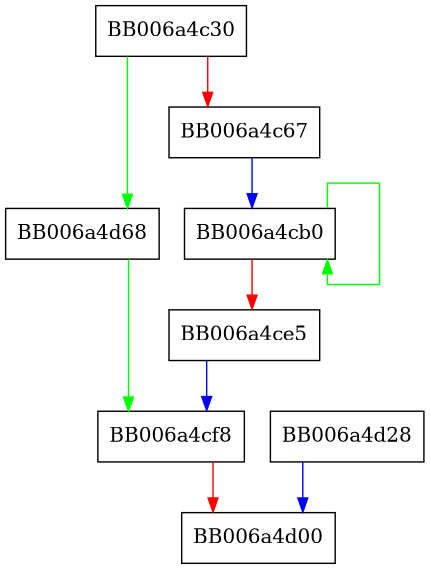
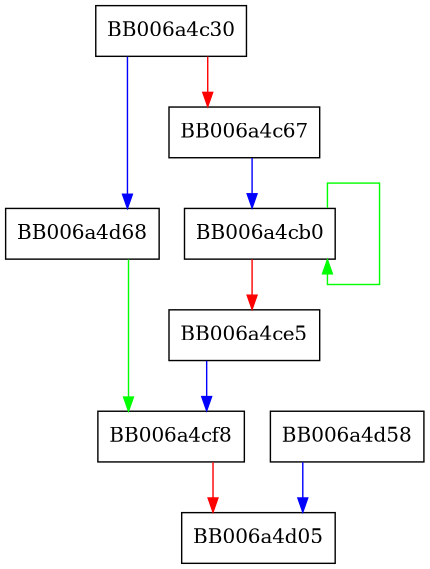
edge "BB006a4c30" -> "BB006a4d68": color green -> blue
node "BB006a4d28": label "BB006a4d28" -> "BB006a4d58"
node "BB006a4d00": label "BB006a4d00" -> "BB006a4d05"
